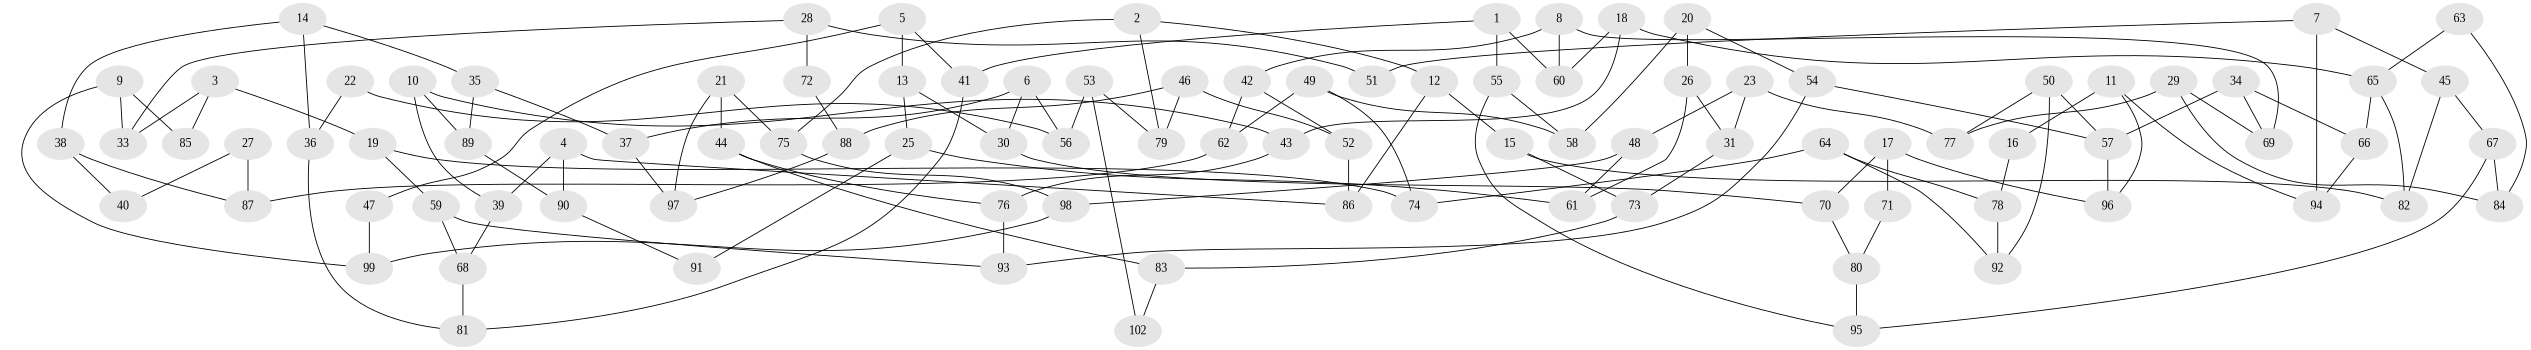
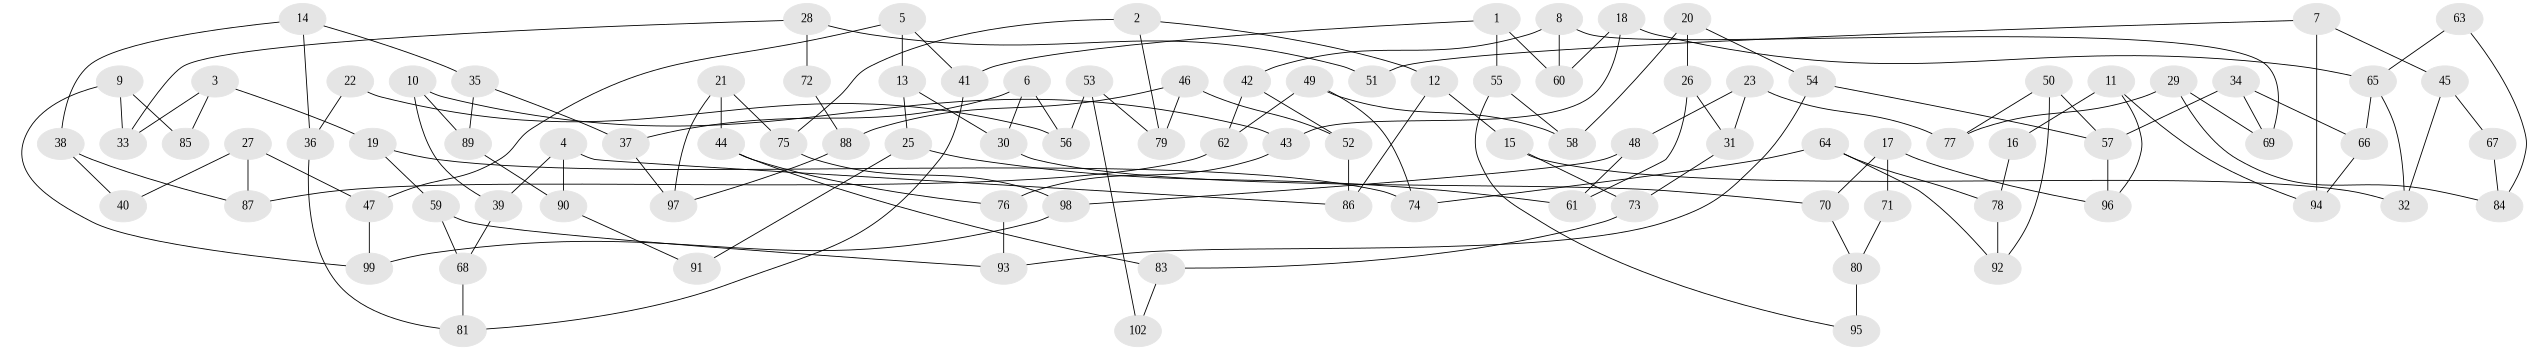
edge "27" -- "47": added
node "82": label "82" -> "32"
edge "67" -- "95": removed
